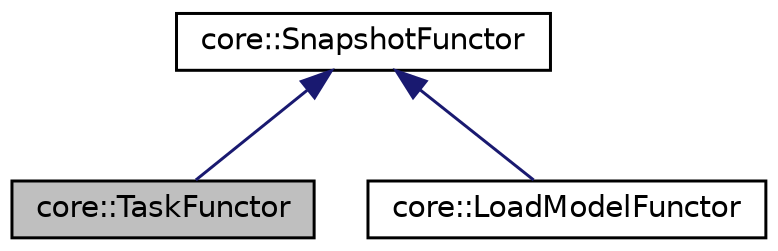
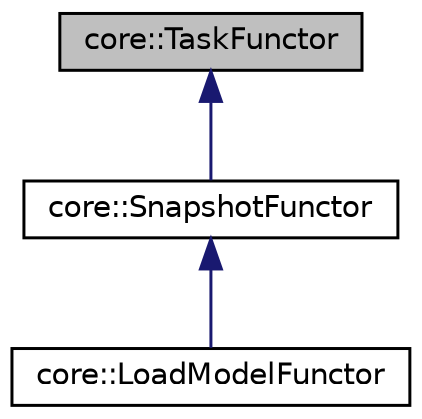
edge "core::TaskFunctor" -> "core::SnapshotFunctor": reversed
